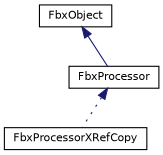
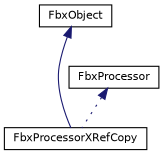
edge "FbxProcessor" -> "FbxObject": now "FbxProcessorXRefCopy" -> "FbxObject"
